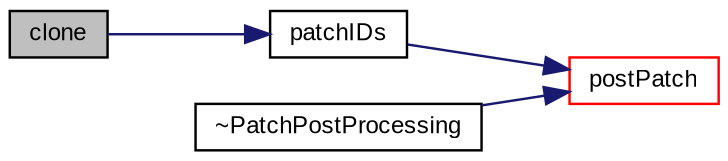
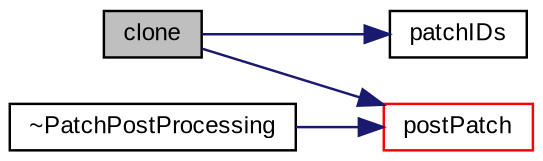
edge "patchIDs" -> "postPatch": now "clone" -> "postPatch"
